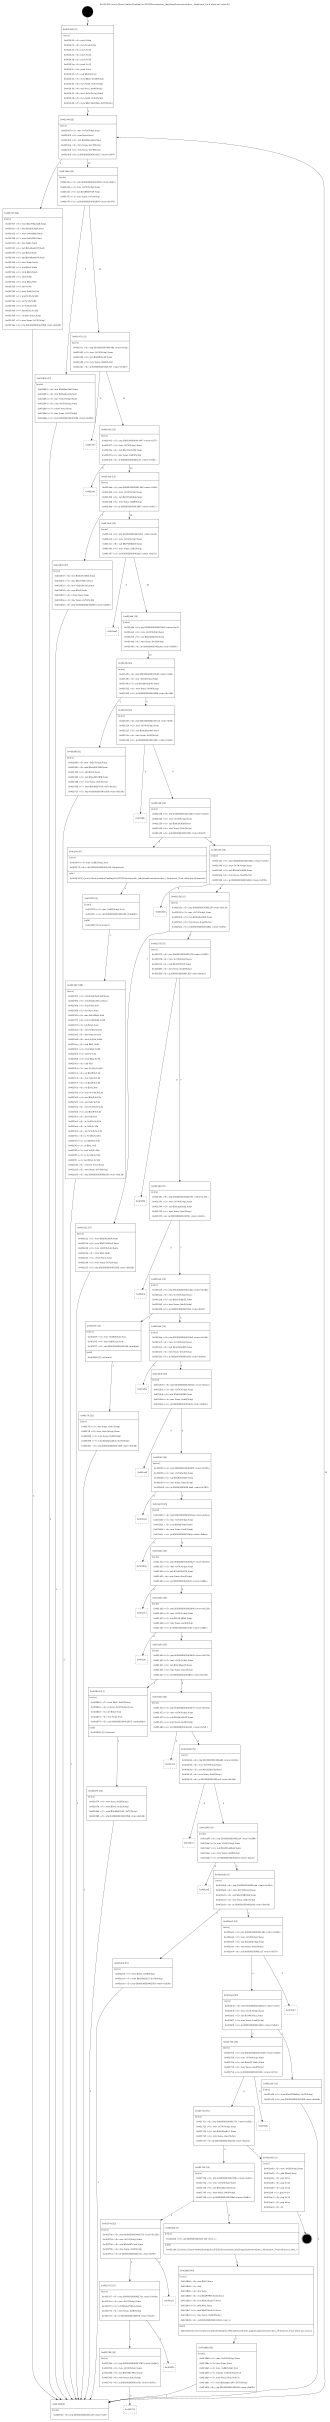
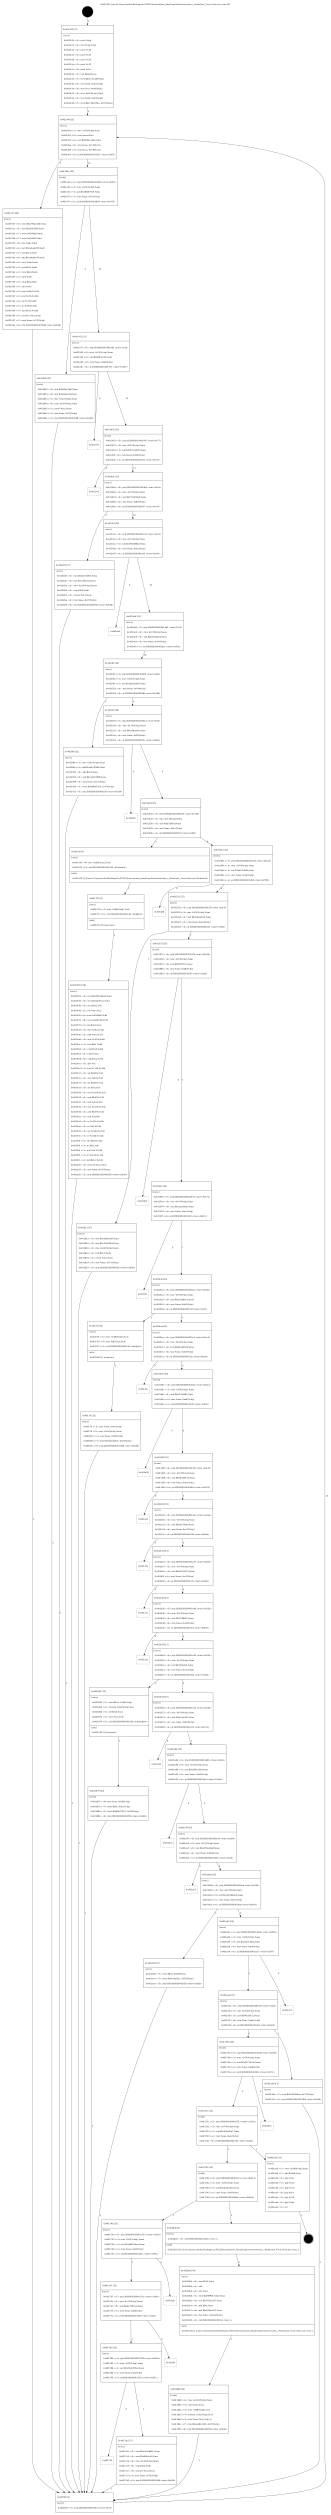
node "0x4017bc [27]": added
